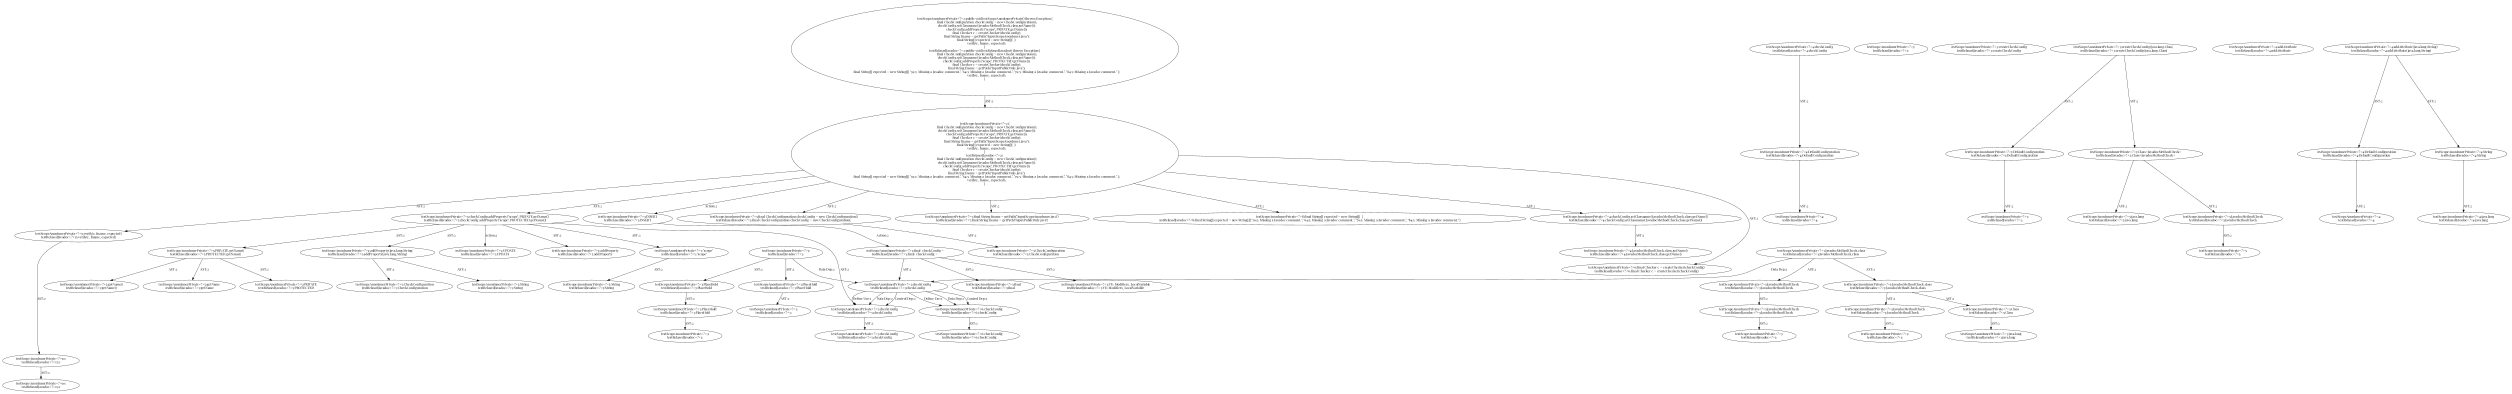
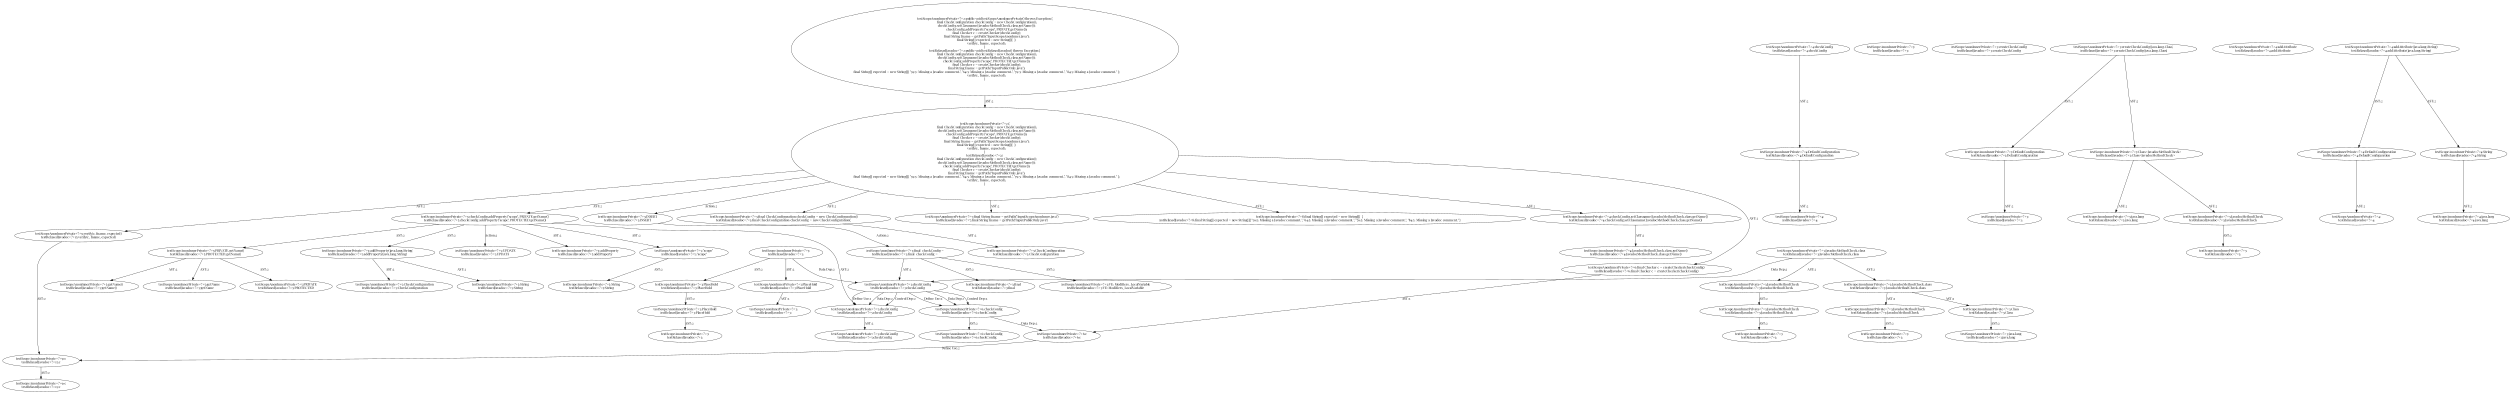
node "testScopeAnonInnerPrivate#?#6:c testRelaxedJavadoc#?#6:c": added
